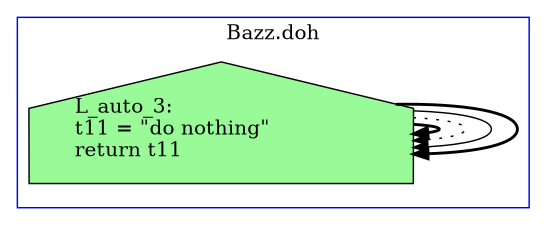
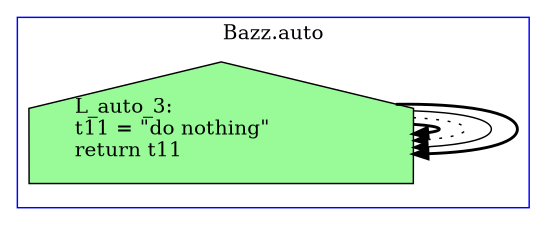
cluster "Bazz.doh": label "Bazz.doh" -> "Bazz.auto"
